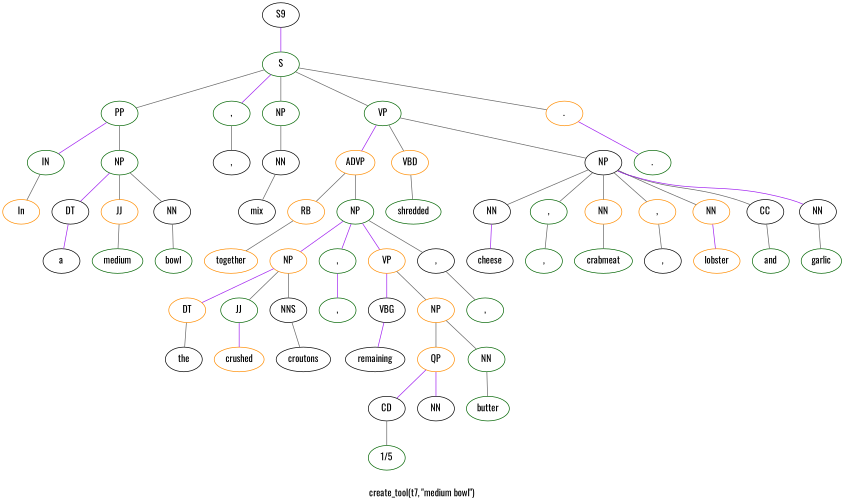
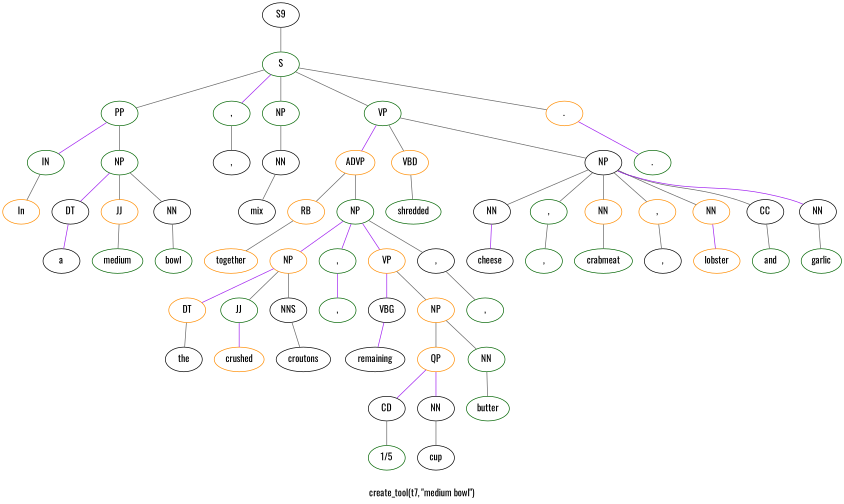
edge "S9" -- "S": color purple -> gray40
node "cup": added
